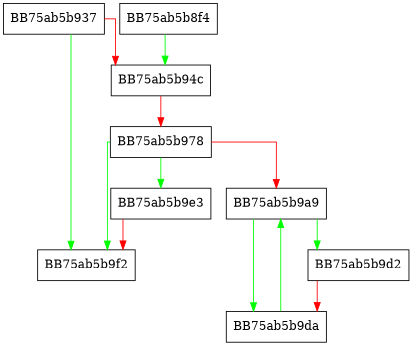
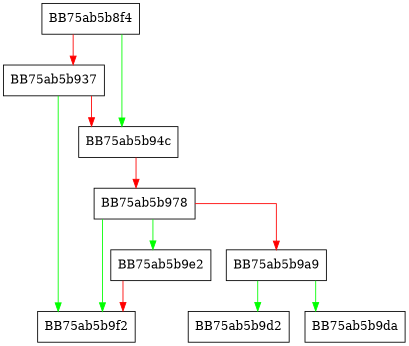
edge "BB75ab5b8f4" -> "BB75ab5b937": added
node "BB75ab5b9e3": label "BB75ab5b9e3" -> "BB75ab5b9e2"
edge "BB75ab5b9da" -> "BB75ab5b9a9": removed
edge "BB75ab5b9d2" -> "BB75ab5b9da": removed
